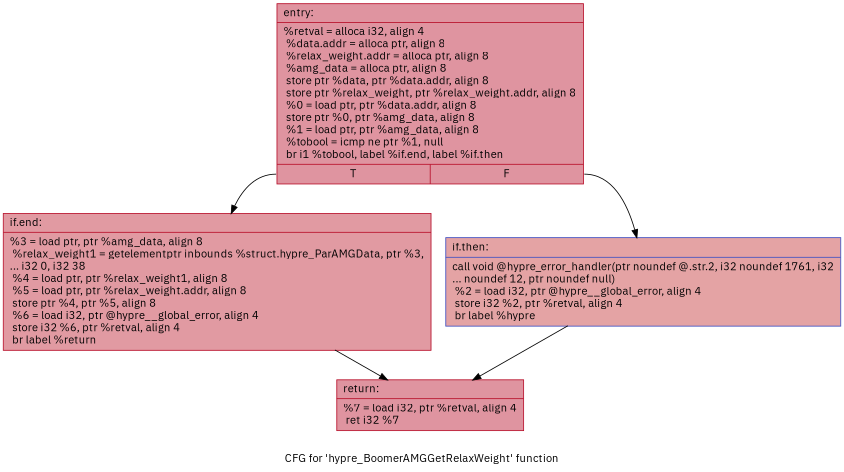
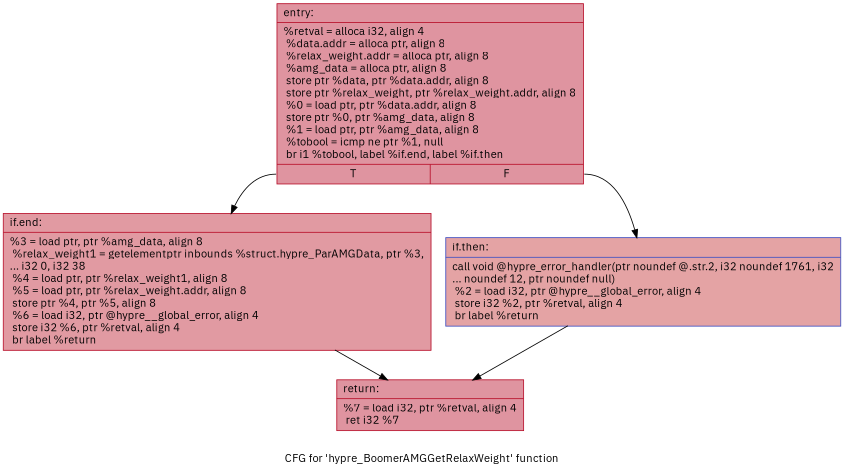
node "if.then:": text "br label %hypre" -> "br label %return"
